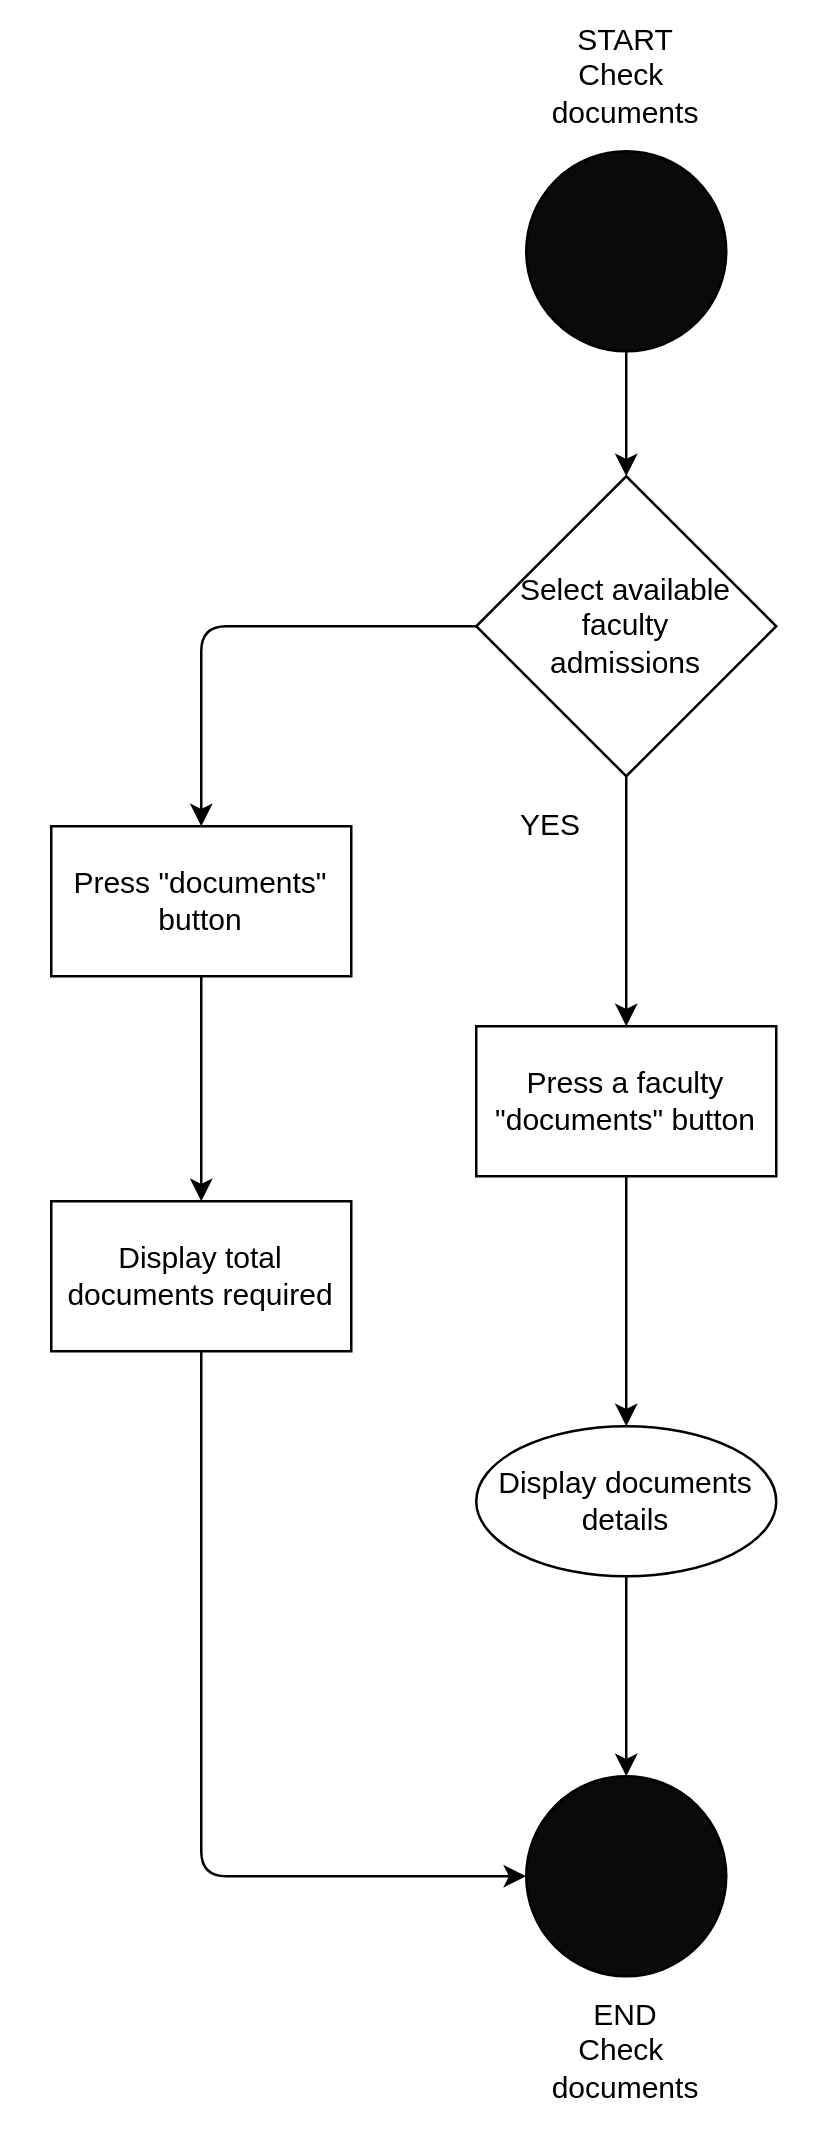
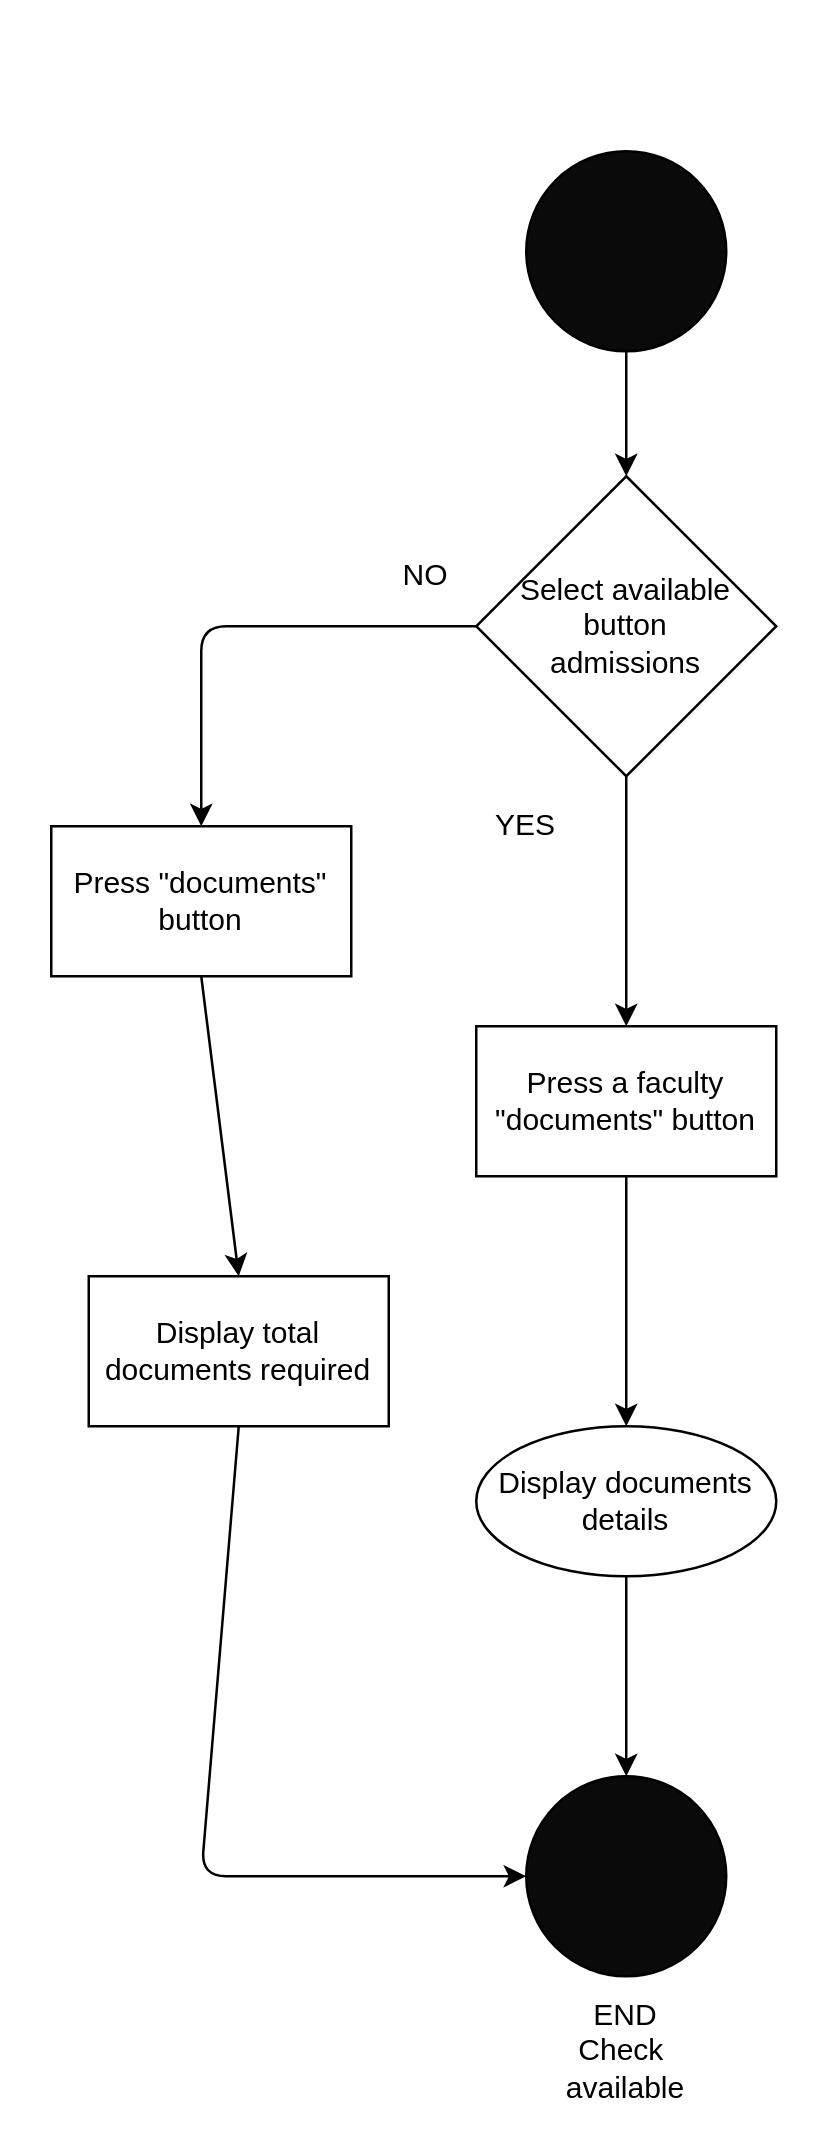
node "START Check documents": removed
node "NO": added
node "Select available faculty admissions": label "Select available faculty admissions" -> "Select available button admissions"
node "YES": moved (551, 826) -> (526, 826)
node "Display total documents required": moved (201, 1276) -> (239, 1351)
node "END Check documents": label "END Check documents" -> "END Check available"
